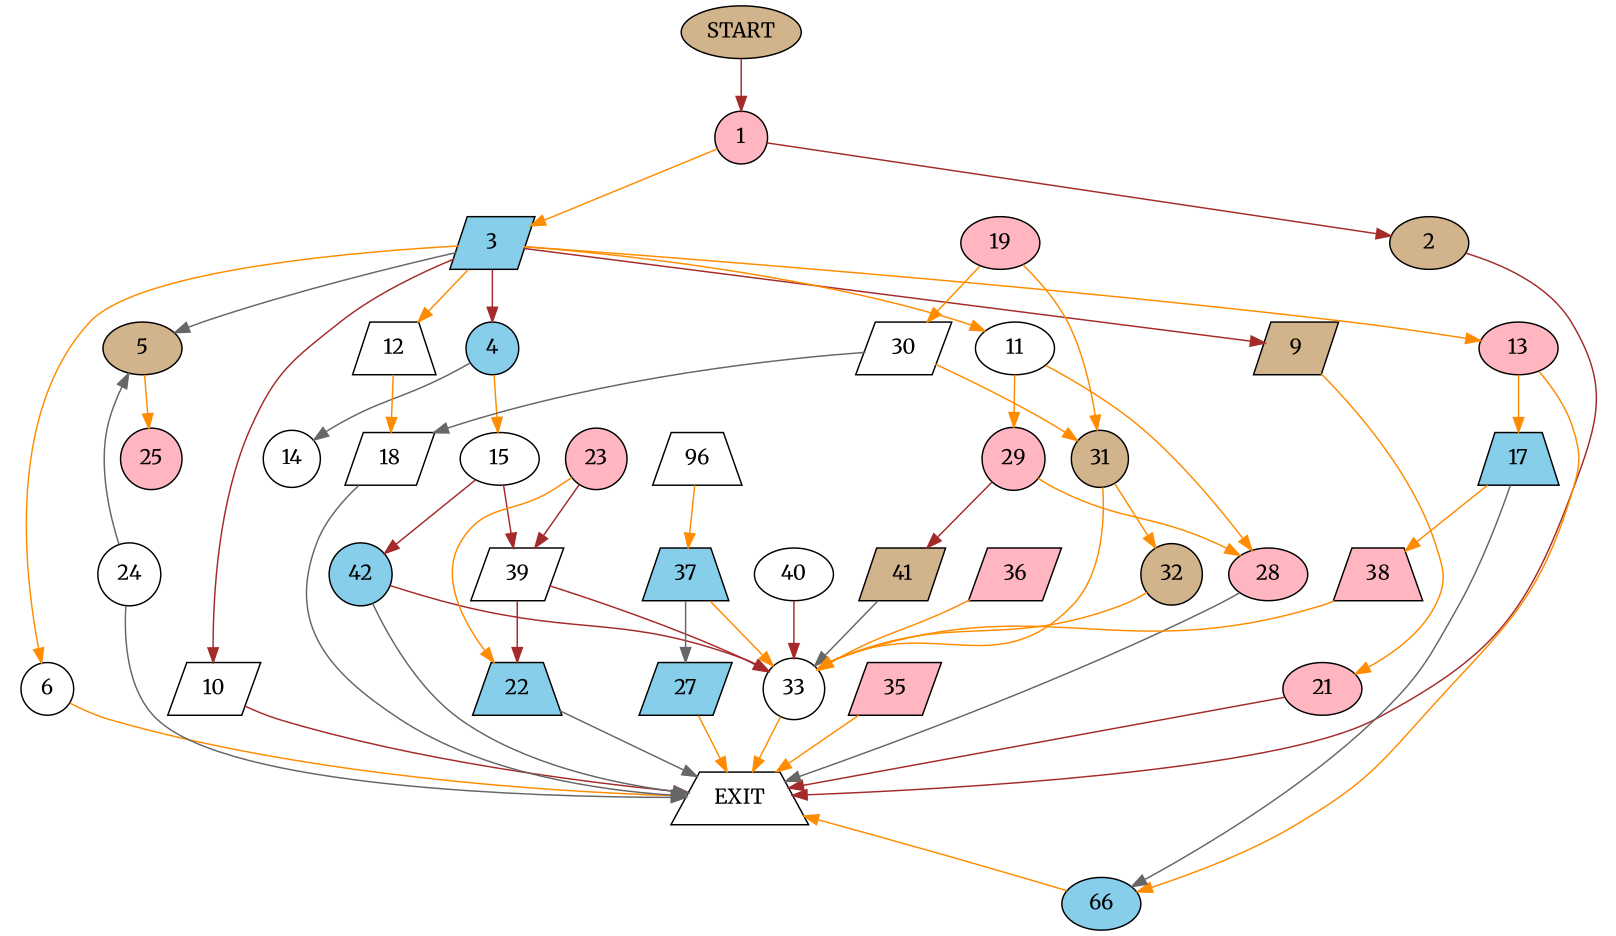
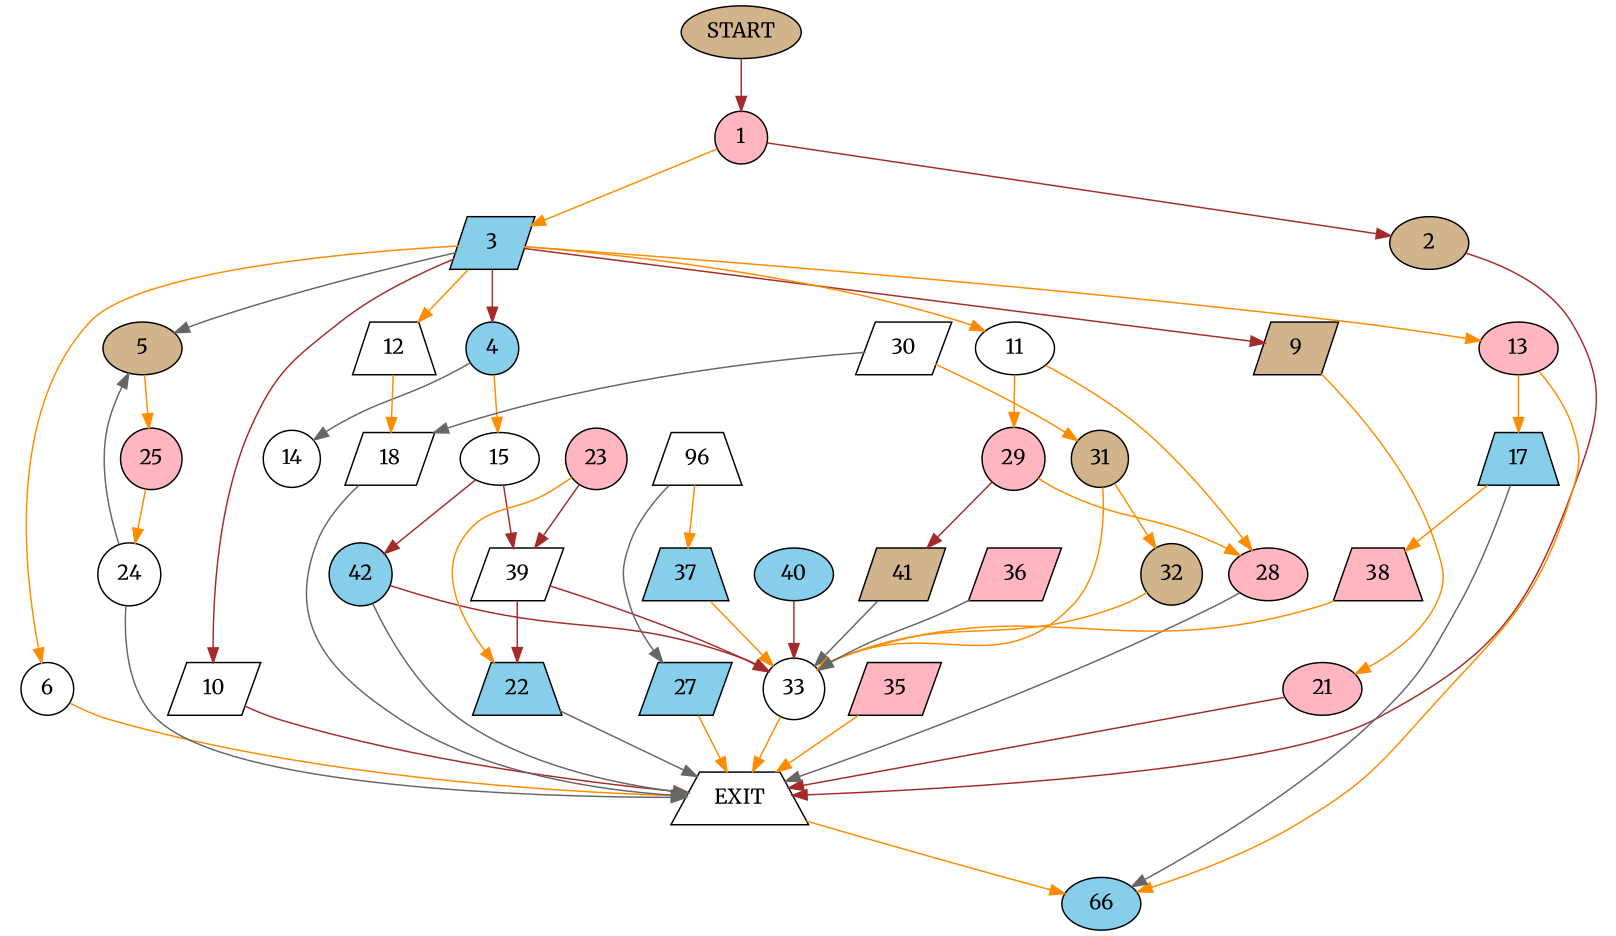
node "19": removed
edge "25" -> "24": added
node "40": fillcolor white -> skyblue
edge "37" -> "27": now "96" -> "27"
edge "36" -> "33": color darkorange -> gray40
edge "66" -> "EXIT": reversed
